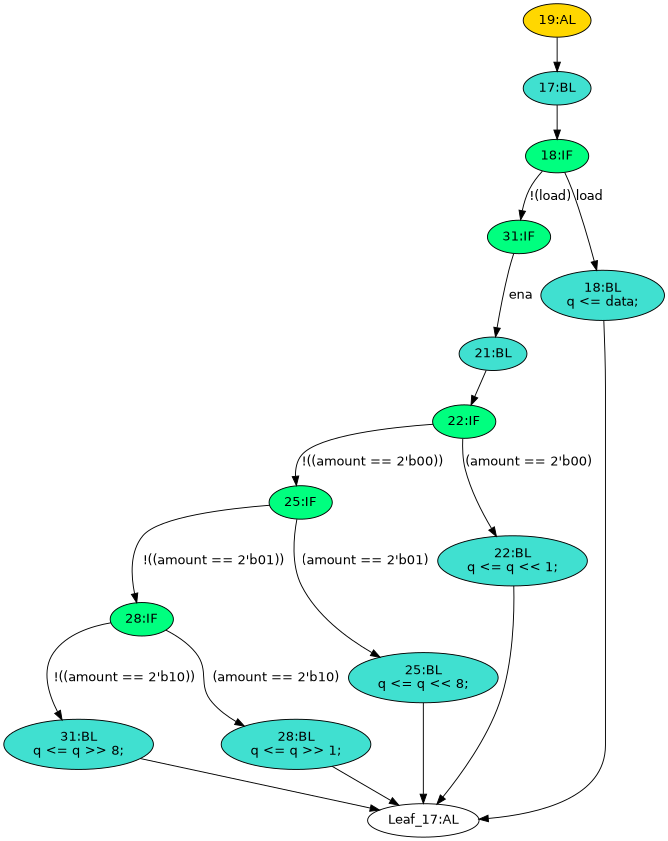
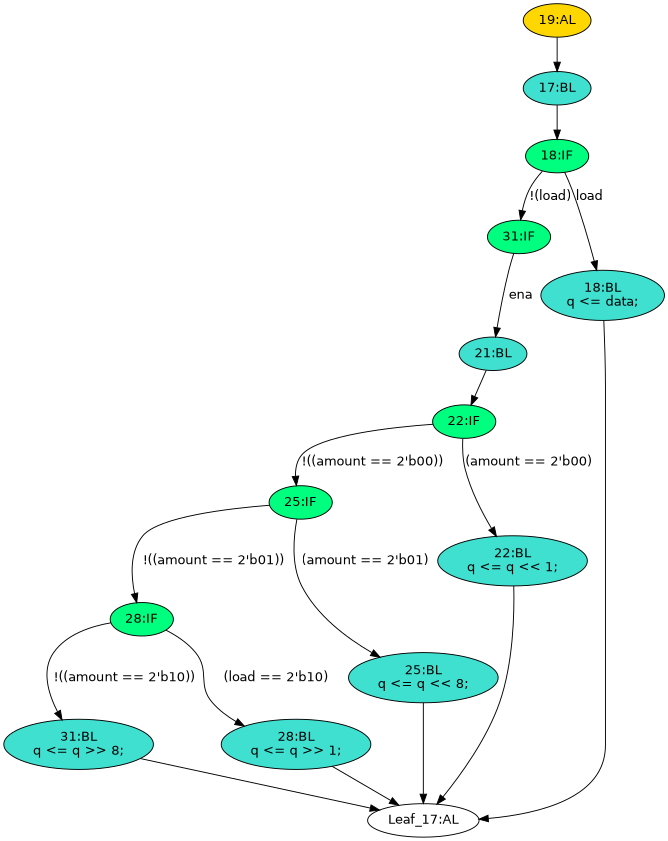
edge "28:IF" -> "28:BL q <= q >> 1;": label "(amount == 2'b10)" -> "(load == 2'b10)"
